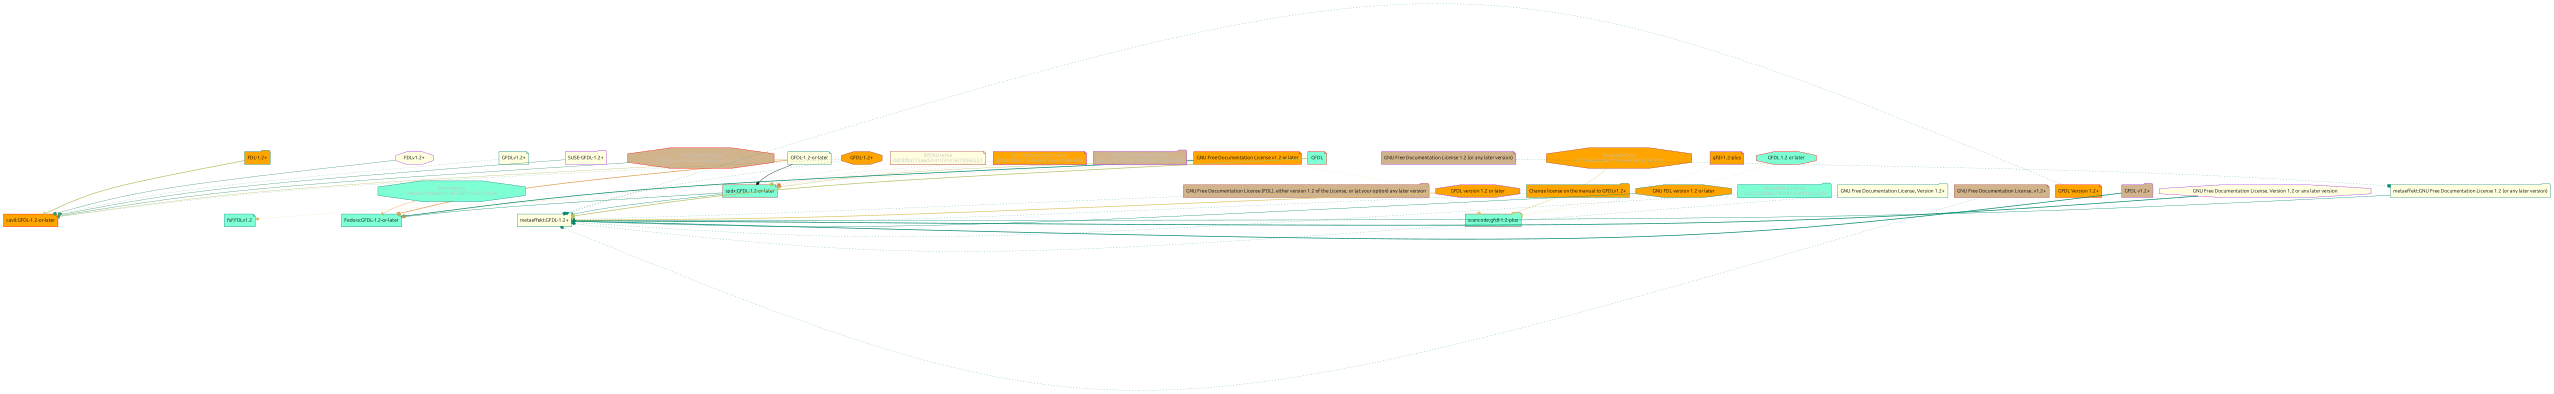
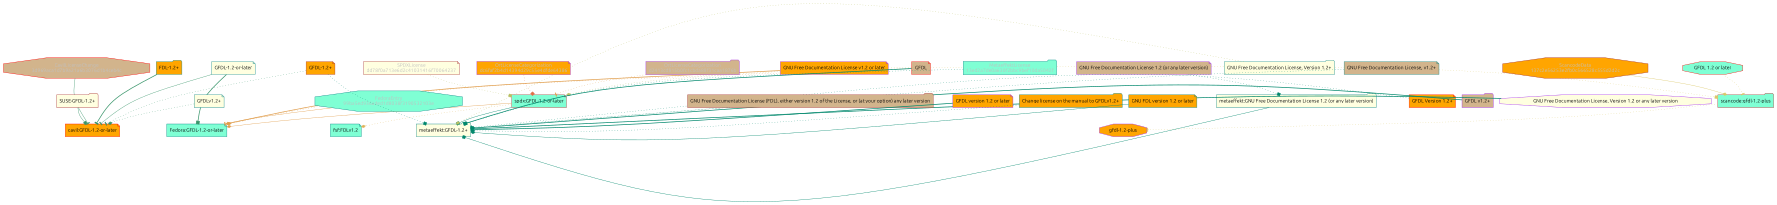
edge "GFDL Version 1.2+" -> "metaeffekt:GFDL-1.2+": arrowhead diamond -> tee
node "FDLv1.2+": removed
node "SUSE-GFDL-1.2+": color purple -> brown
node "GFDL-1.2+": shape octagon -> note
node "GNU Free Documentation License v1.2 or later": color red -> purple
node "GFDL": fillcolor aquamarine -> tan
node "gfdl-1.2-plus": shape note -> octagon
edge "GNU Free Documentation License v1.2 or later" -> "spdx:GFDL-1.2-or-later": style solid -> dotted
edge "GFDL-1.2-or-later" -> "spdx:GFDL-1.2-or-later": removed
edge "GFDL" -> "metaeffekt:GFDL-1.2+": color #b8bf62 -> #00876c
edge "SUSE-GFDL-1.2+" -> "cavil:GFDL-1.2-or-later": arrowhead tee -> box
edge "GFDL-1.2-or-later" -> "cavil:GFDL-1.2-or-later": color #b8bf62 -> #379469
edge "GFDL-1.2-or-later" -> "Fedora:GFDL-1.2-or-later": color #e09d4b -> #379469
edge "GNU Free Documentation License v1.2 or later" -> "Fedora:GFDL-1.2-or-later": color #00876c -> #e09d4b
edge "FDL-1.2+" -> "cavil:GFDL-1.2-or-later": color #b8bf62 -> #379469
node "GFDL version 1.2 or later": shape octagon -> note
node "GNU FDL version 1.2 or later": shape octagon -> note
node "GNU Free Documentation License, v1.2+": color brown -> teal
edge "gfdl-1.2-plus" -> "scancode:gfdl-1.2-plus": reversed
edge "spdx:GFDL-1.2-or-later" -> "Fedora:GFDL-1.2-or-later": color #00876c -> #e09d4b
edge "spdx:GFDL-1.2-or-later" -> "metaeffekt:GFDL-1.2+": arrowhead tee -> box
edge "GFDL version 1.2 or later" -> "metaeffekt:GFDL-1.2+": color #dac767 -> #00876c
edge "GNU Free Documentation License, Version 1.2+" -> "metaeffekt:GFDL-1.2+": color #00876c -> #b8bf62
